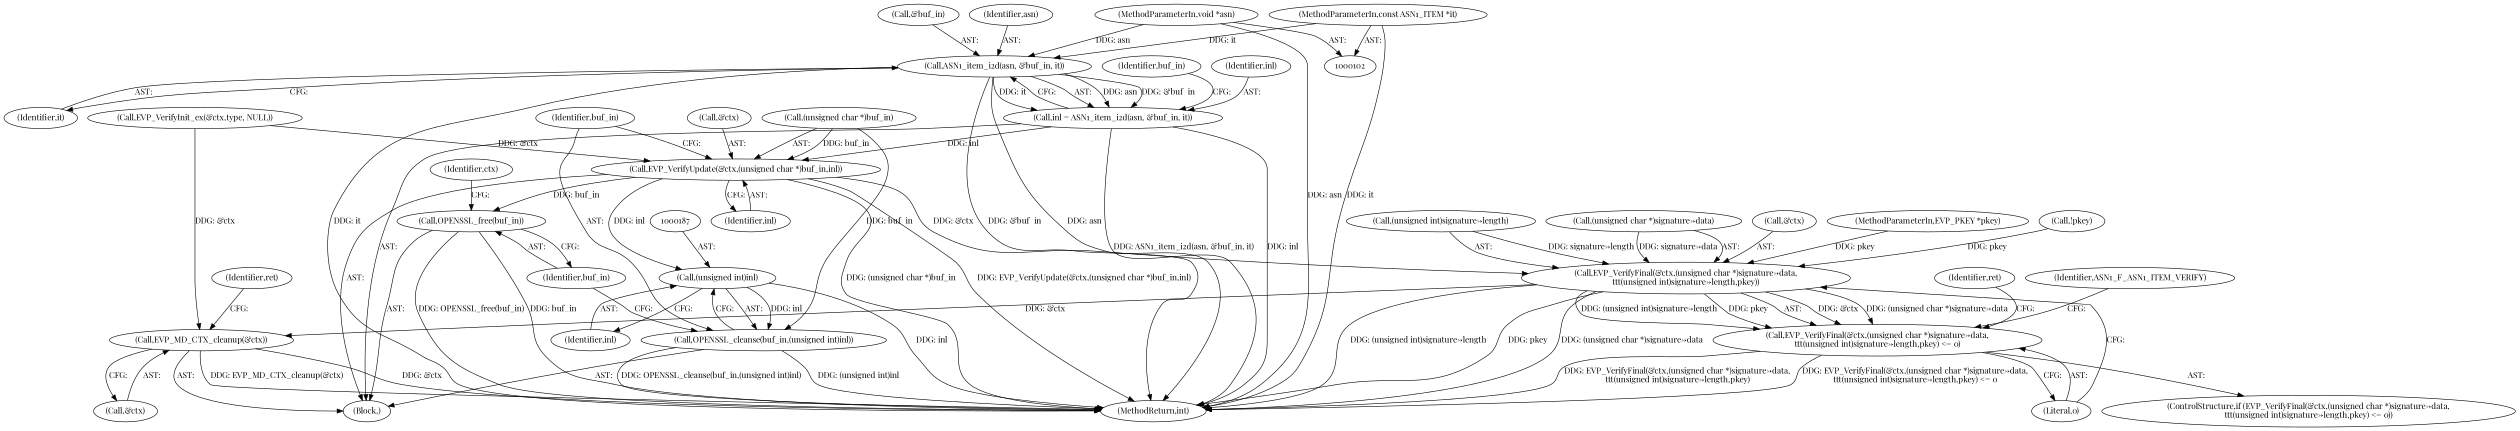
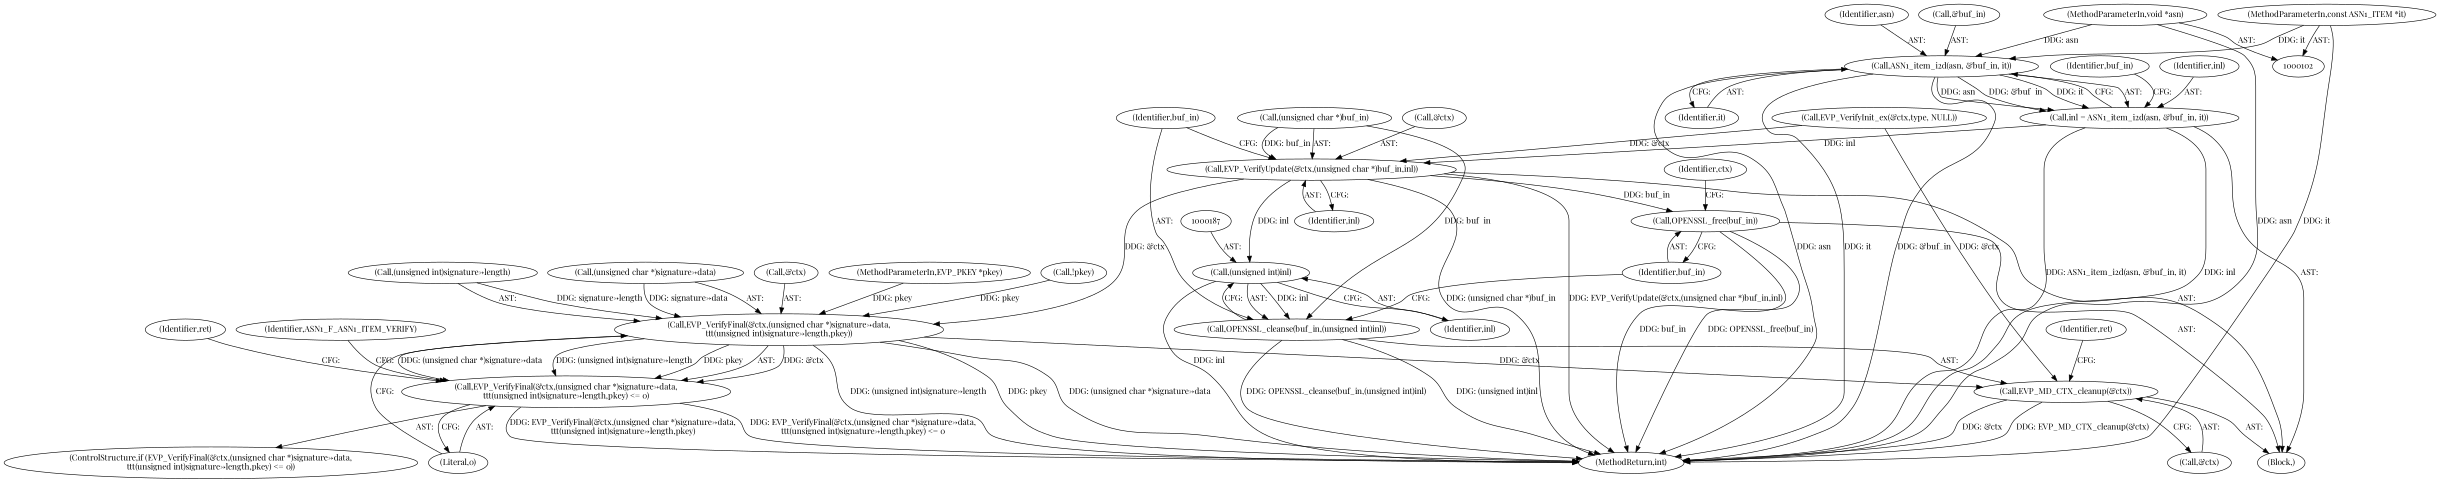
edge "(Call,OPENSSL_cleanse(buf_in,(unsigned int)inl))" -> "(Block,)": now "(Call,OPENSSL_cleanse(buf_in,(unsigned int)inl))" -> "(Call,EVP_MD_CTX_cleanup(&ctx))"
